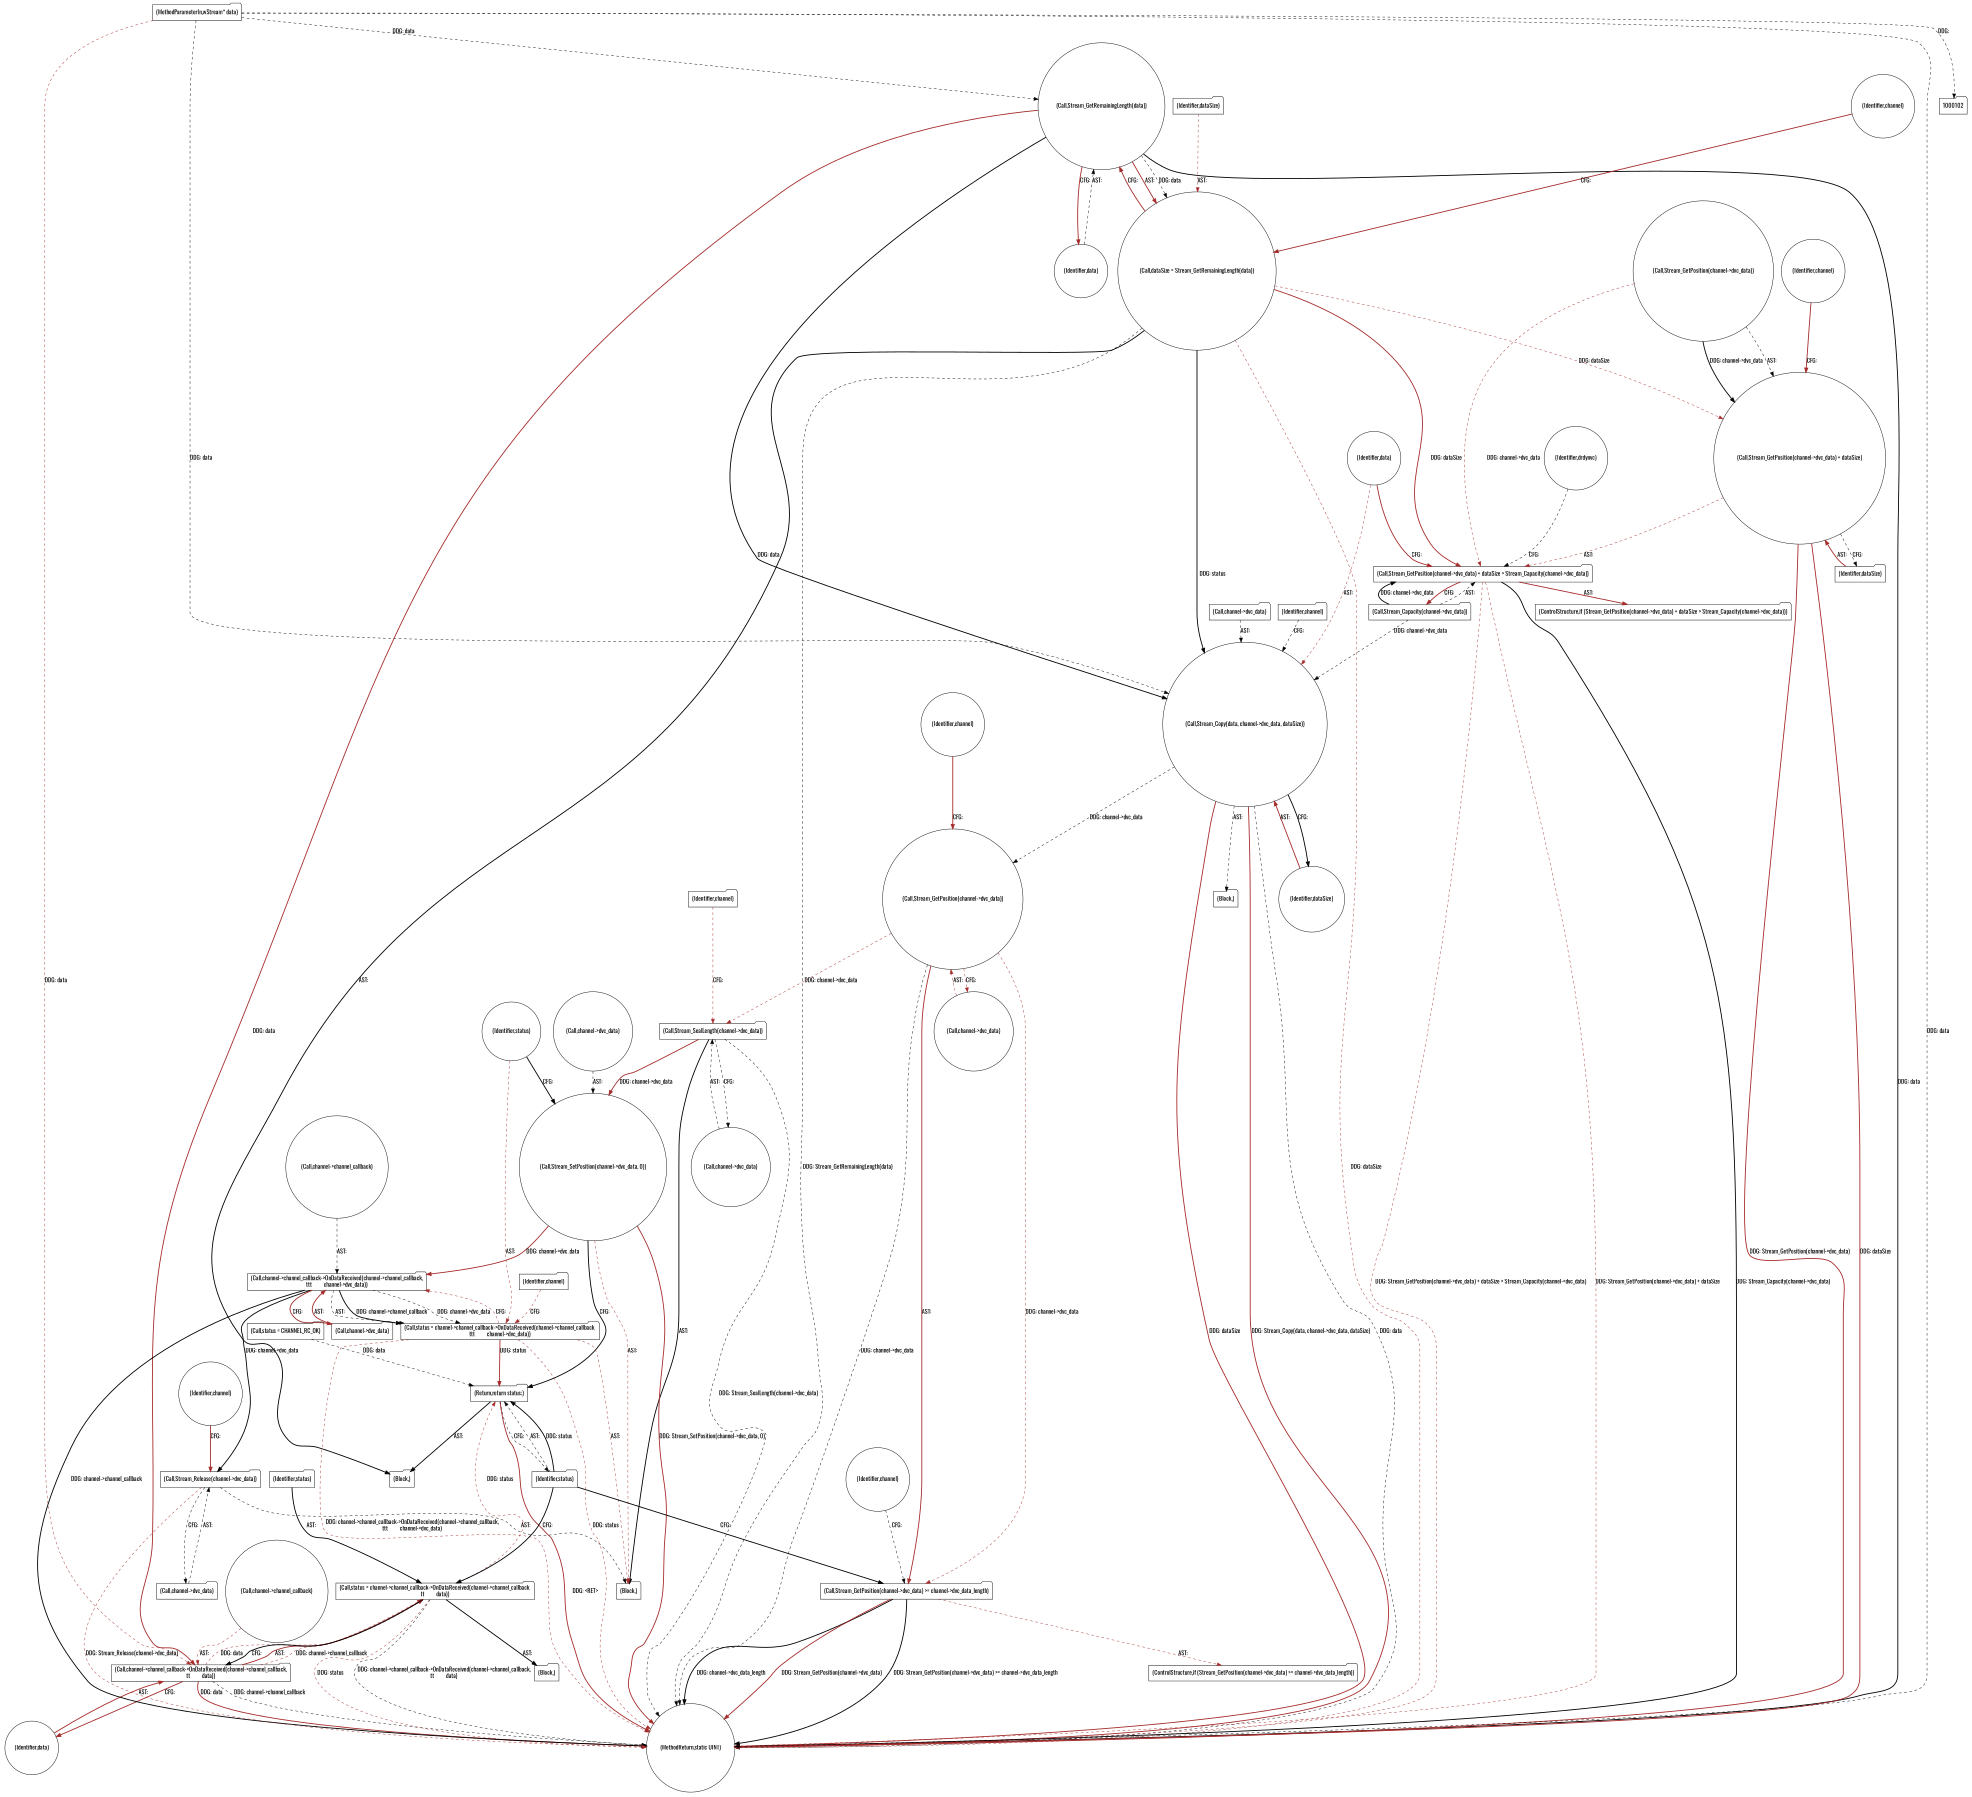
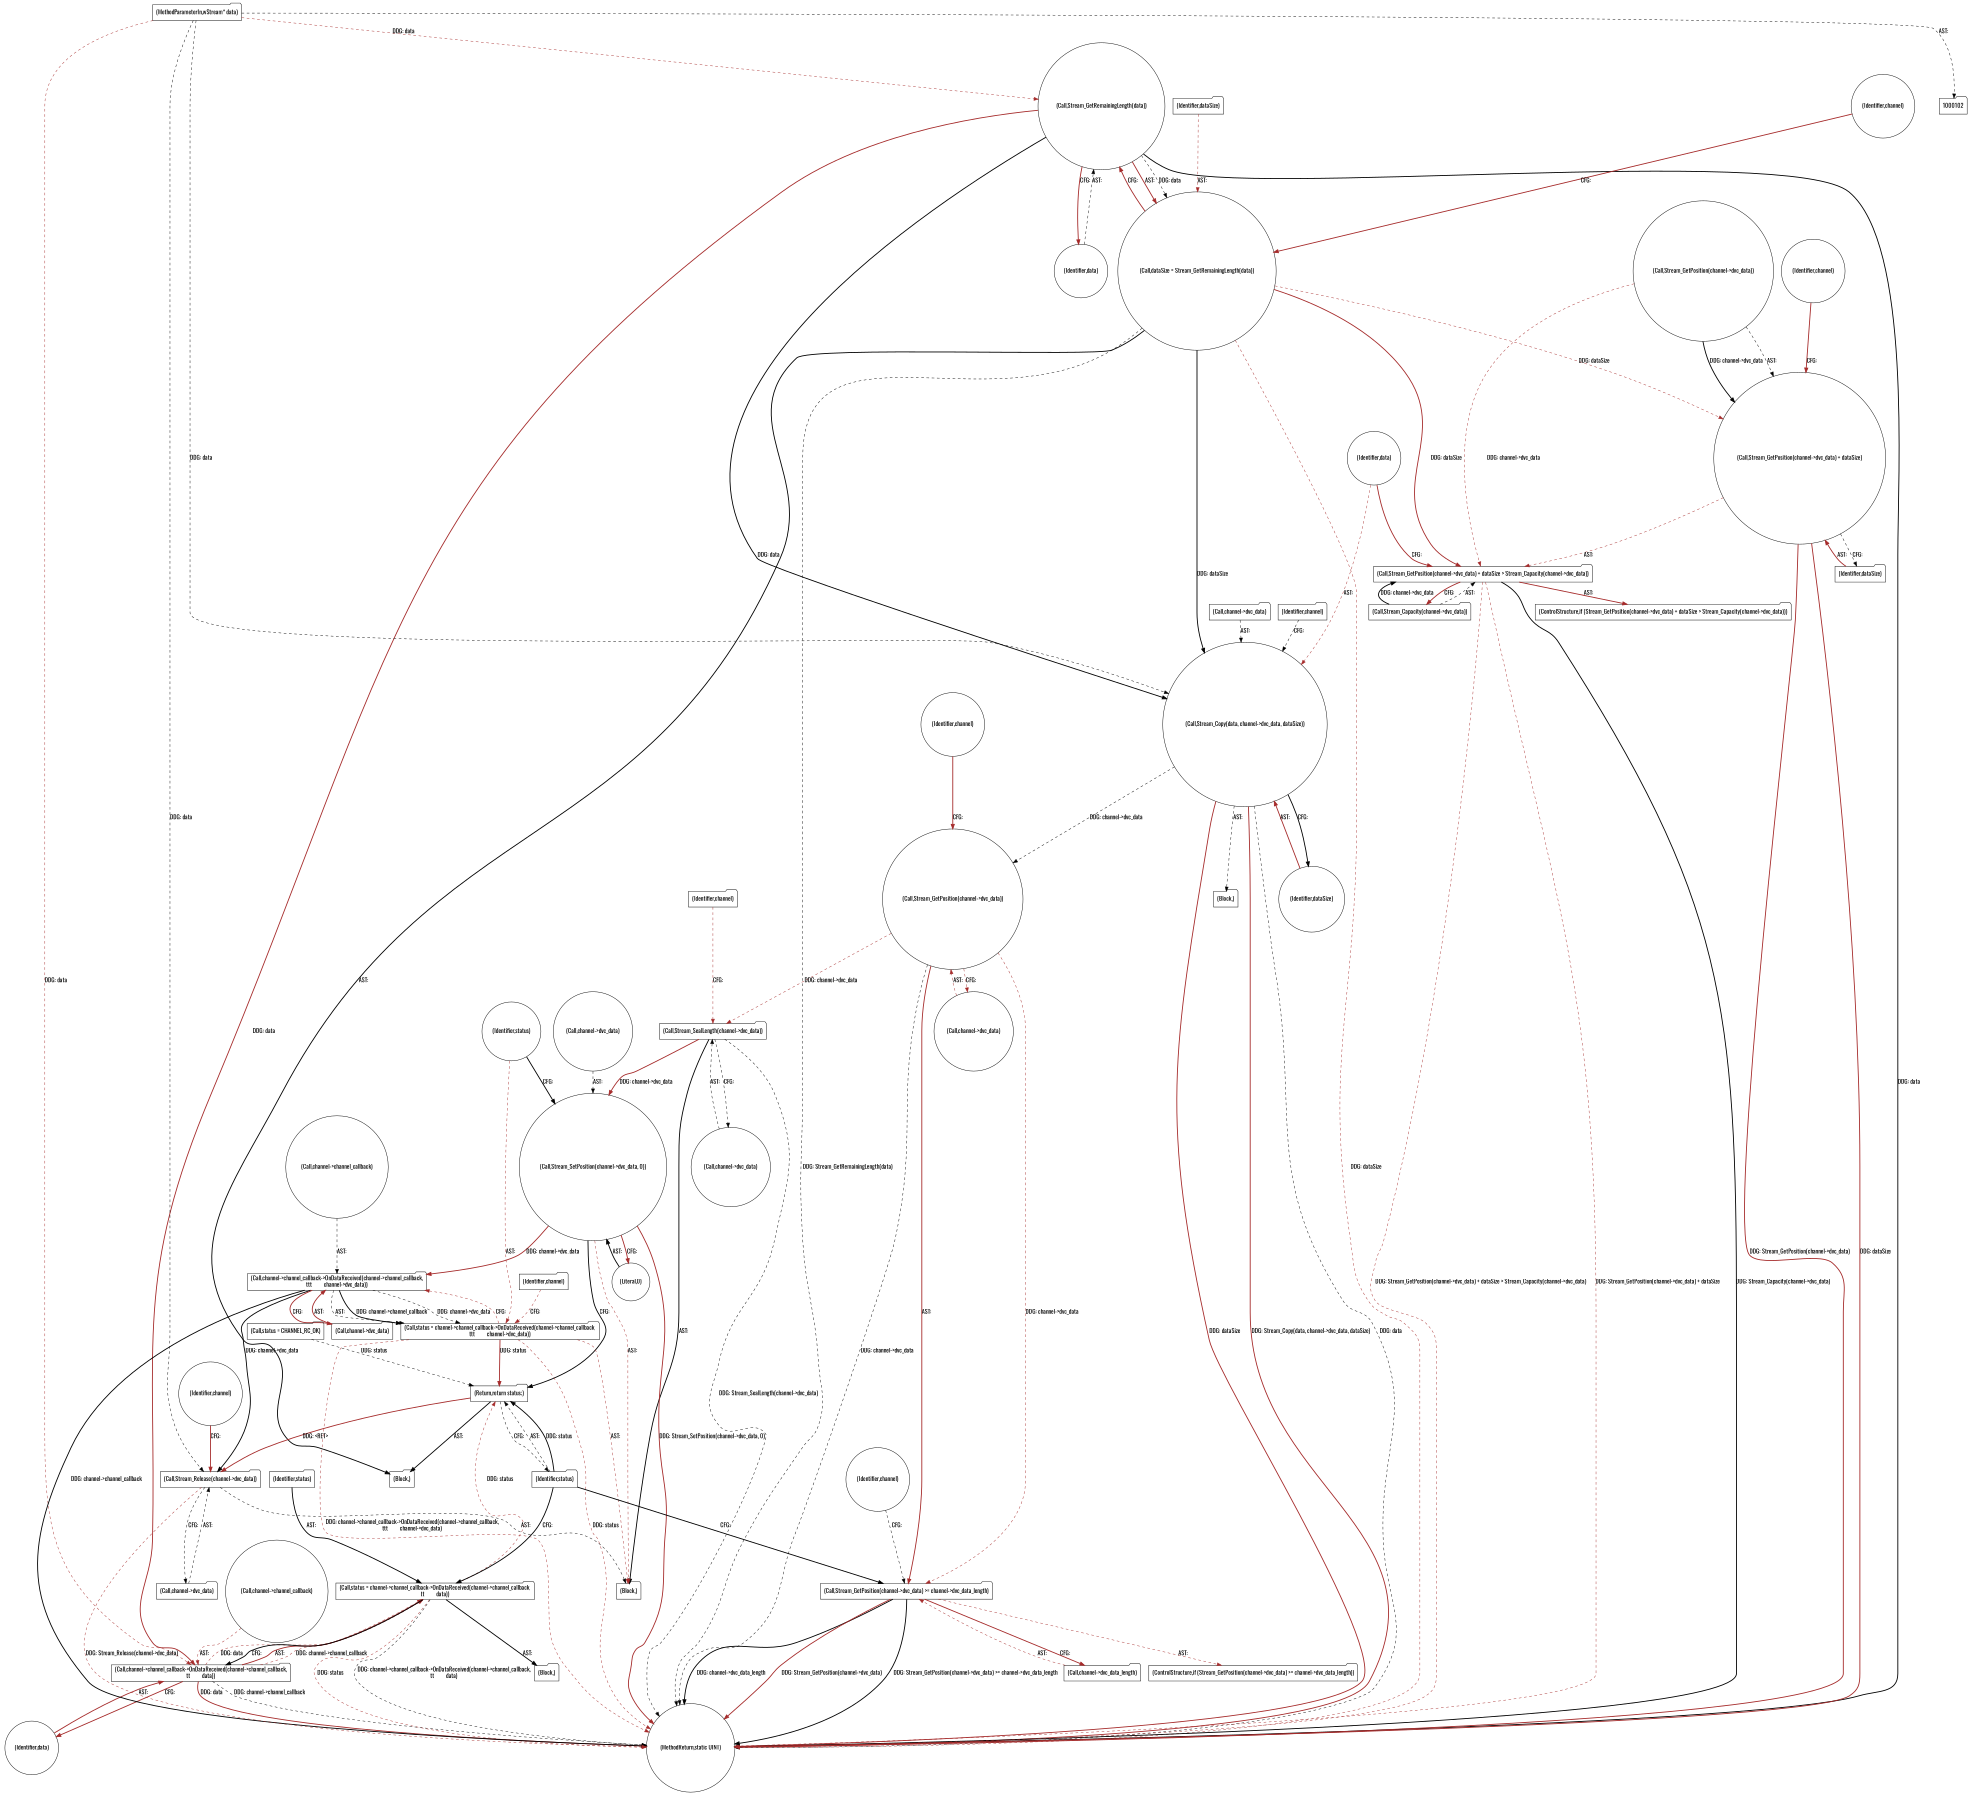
edge "(MethodParameterIn,wStream* data)" -> "1000102": label "DDG: " -> "AST: "
edge "(MethodParameterIn,wStream* data)" -> "(Call,Stream_GetRemainingLength(data))": color black -> brown
node "(Identifier,drdynvc)": removed
edge "(Call,dataSize = Stream_GetRemainingLength(data))" -> "(Call,Stream_Copy(data, channel->dvc_data, dataSize))": label "DDG: status" -> "DDG: dataSize"
edge "(MethodParameterIn,wStream* data)" -> "(MethodReturn,static UINT)": now "(MethodParameterIn,wStream* data)" -> "(Call,Stream_Release(channel->dvc_data))"
edge "(Call,Stream_Capacity(channel->dvc_data))" -> "(Call,Stream_Copy(data, channel->dvc_data, dataSize))": removed, label "DDG: channel->dvc_data"
node "(Literal,0)": added
edge "(Call,status = CHANNEL_RC_OK)" -> "(Return,return status;)": label "DDG: data" -> "DDG: status"
edge "(Return,return status;)" -> "(MethodReturn,static UINT)": now "(Return,return status;)" -> "(Call,Stream_Release(channel->dvc_data))"
node "(Call,channel->dvc_data_length)": added
